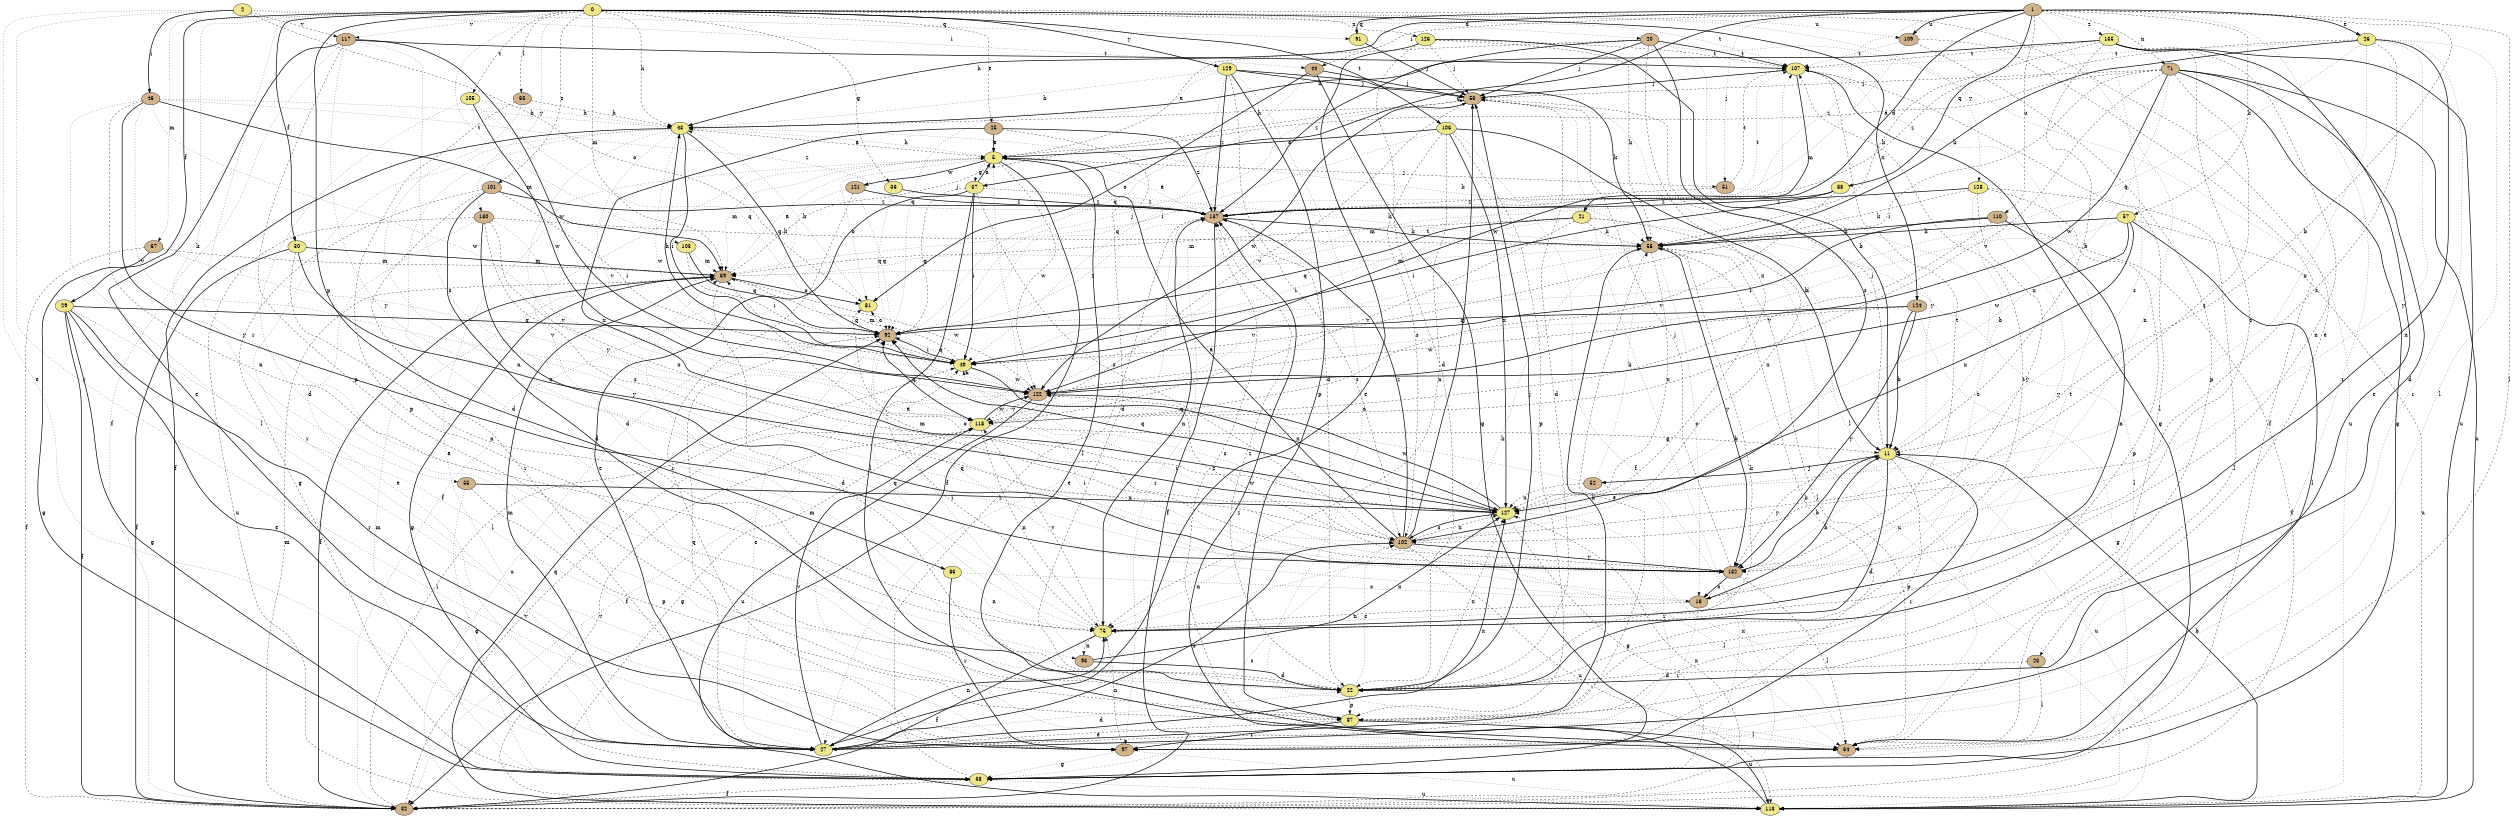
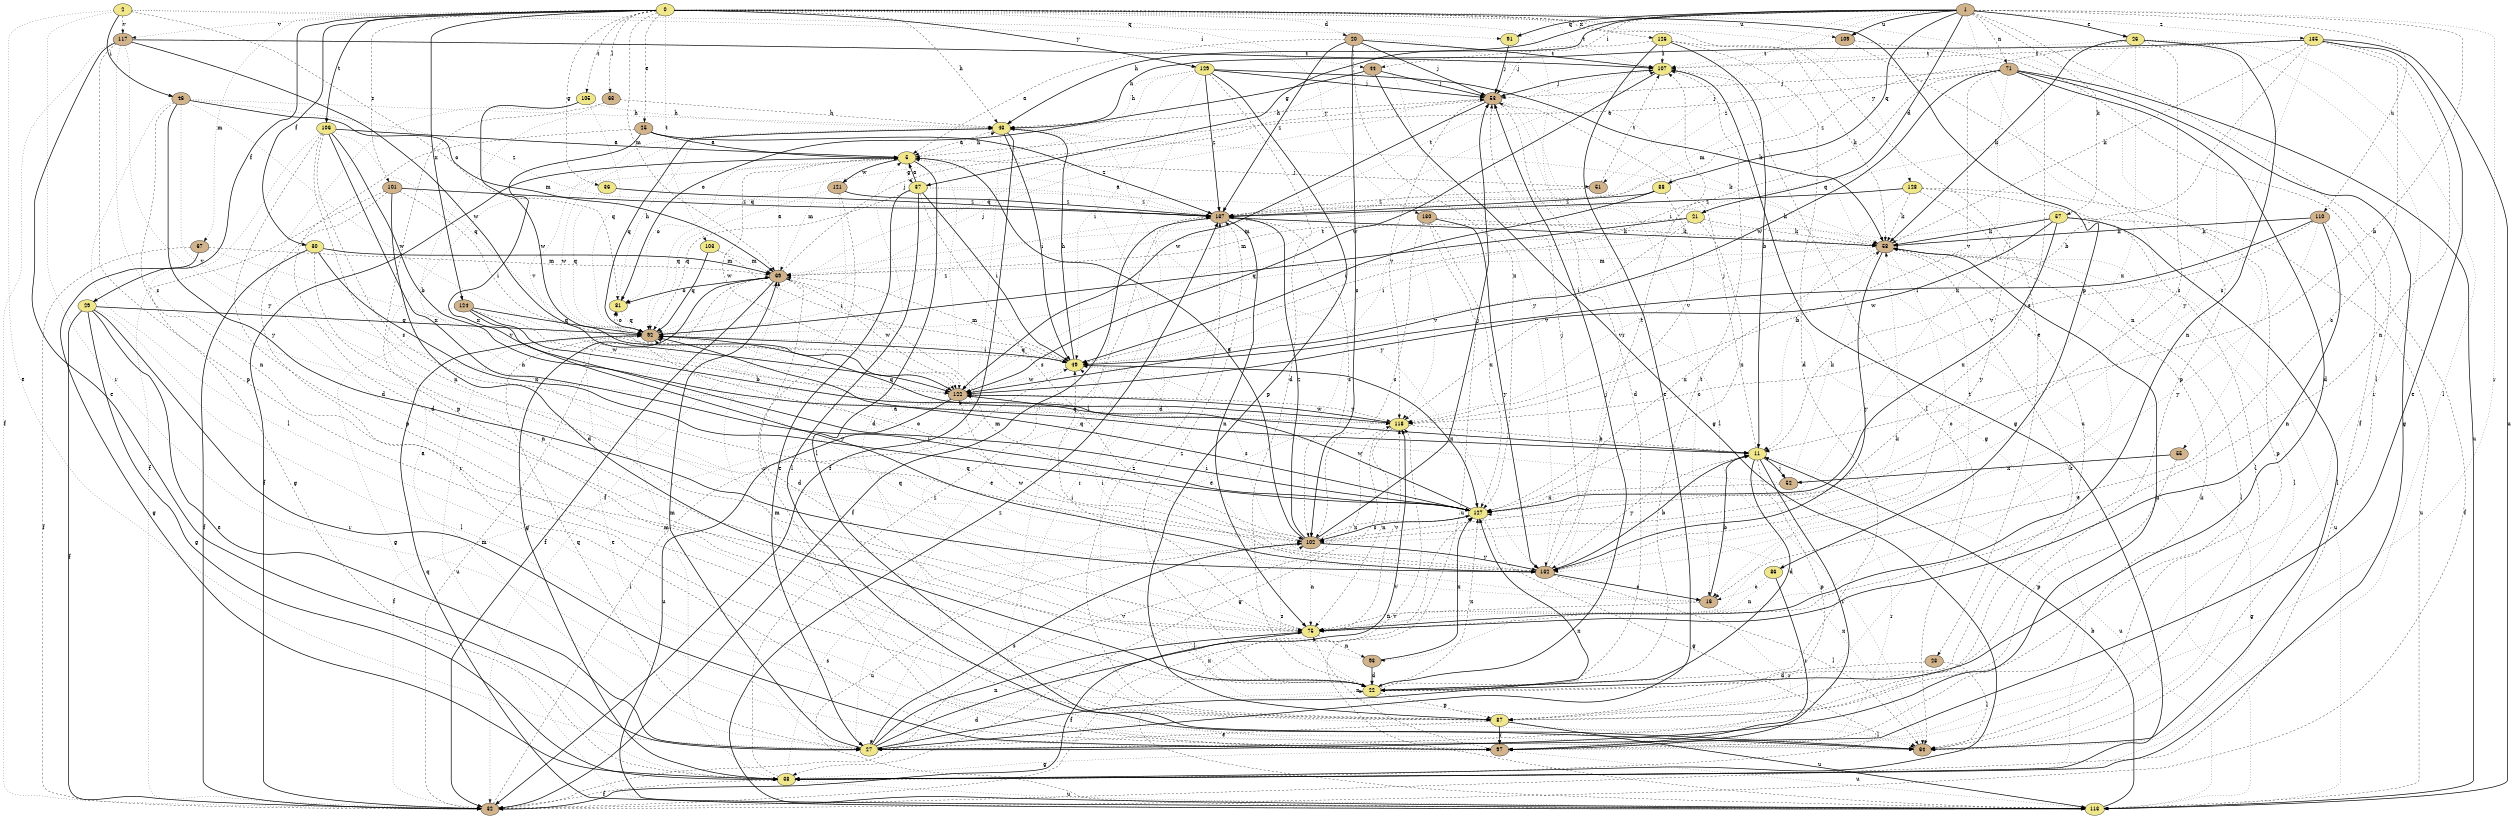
edge "129" -> "64": label "o" -> "l"
edge "55" -> "127": now "55" -> "52"
